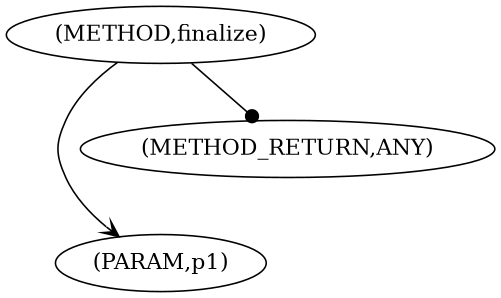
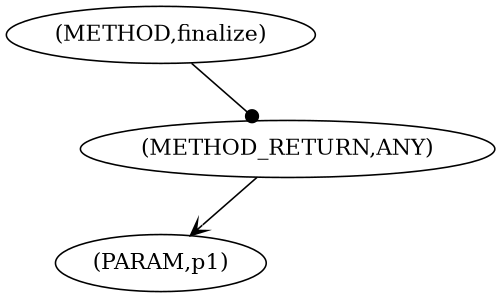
edge "(METHOD,finalize)" -> "(PARAM,p1)": now "(METHOD_RETURN,ANY)" -> "(PARAM,p1)"
